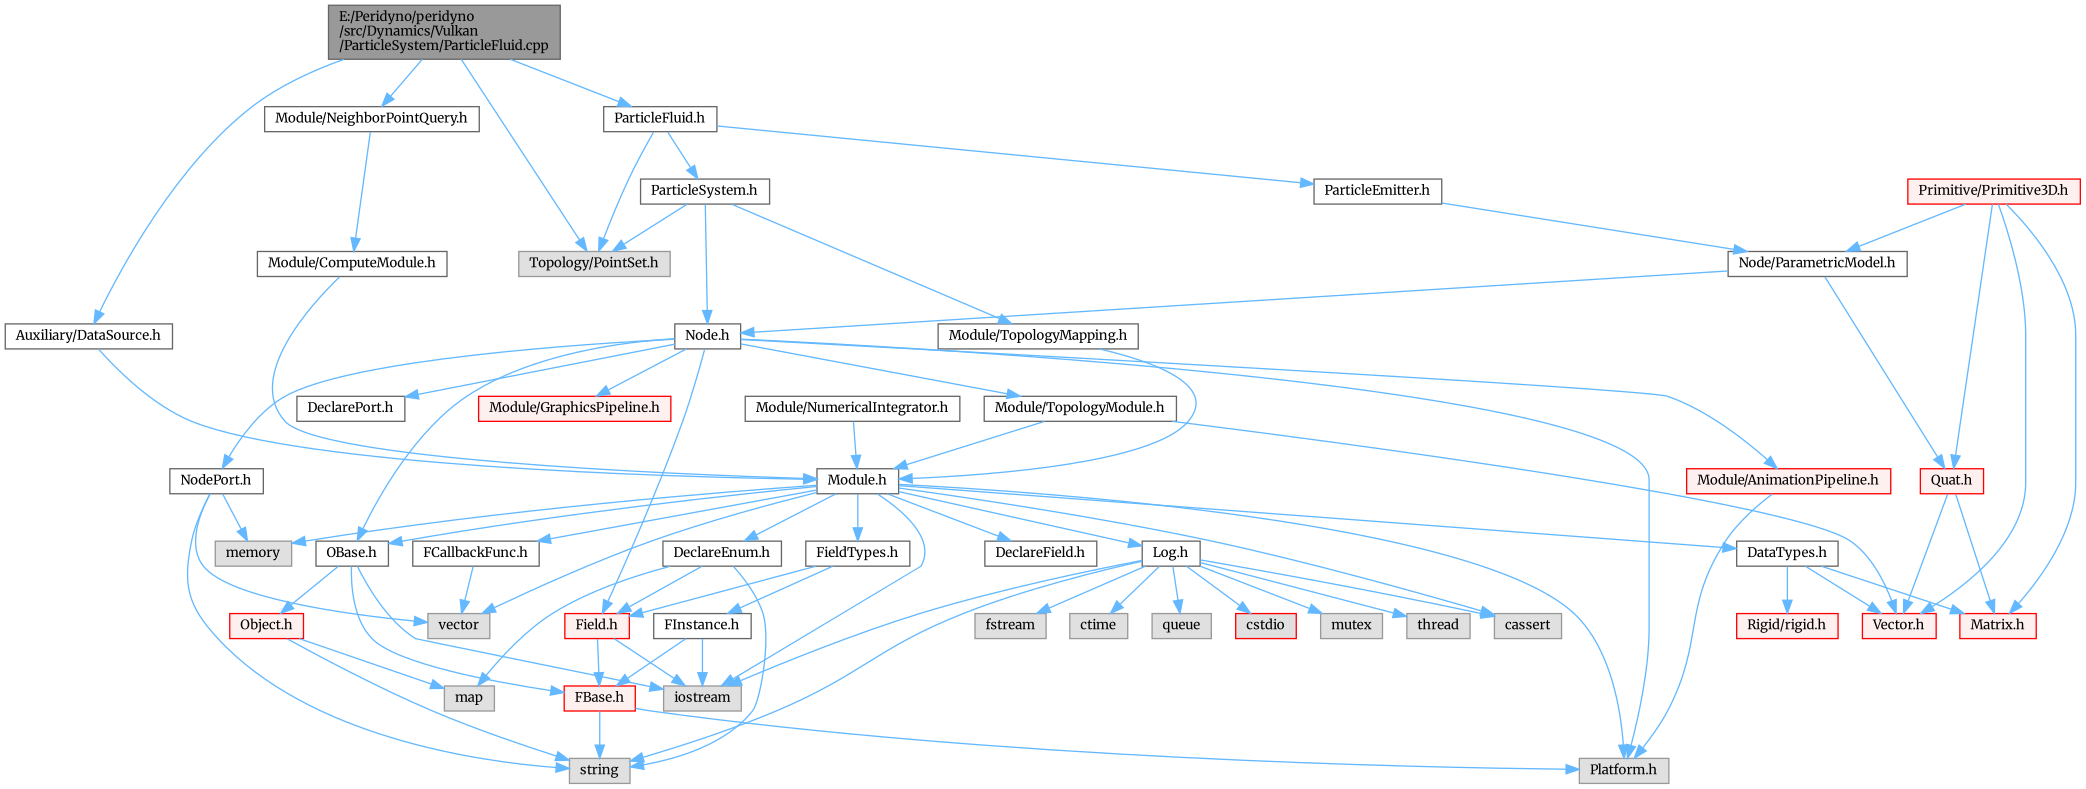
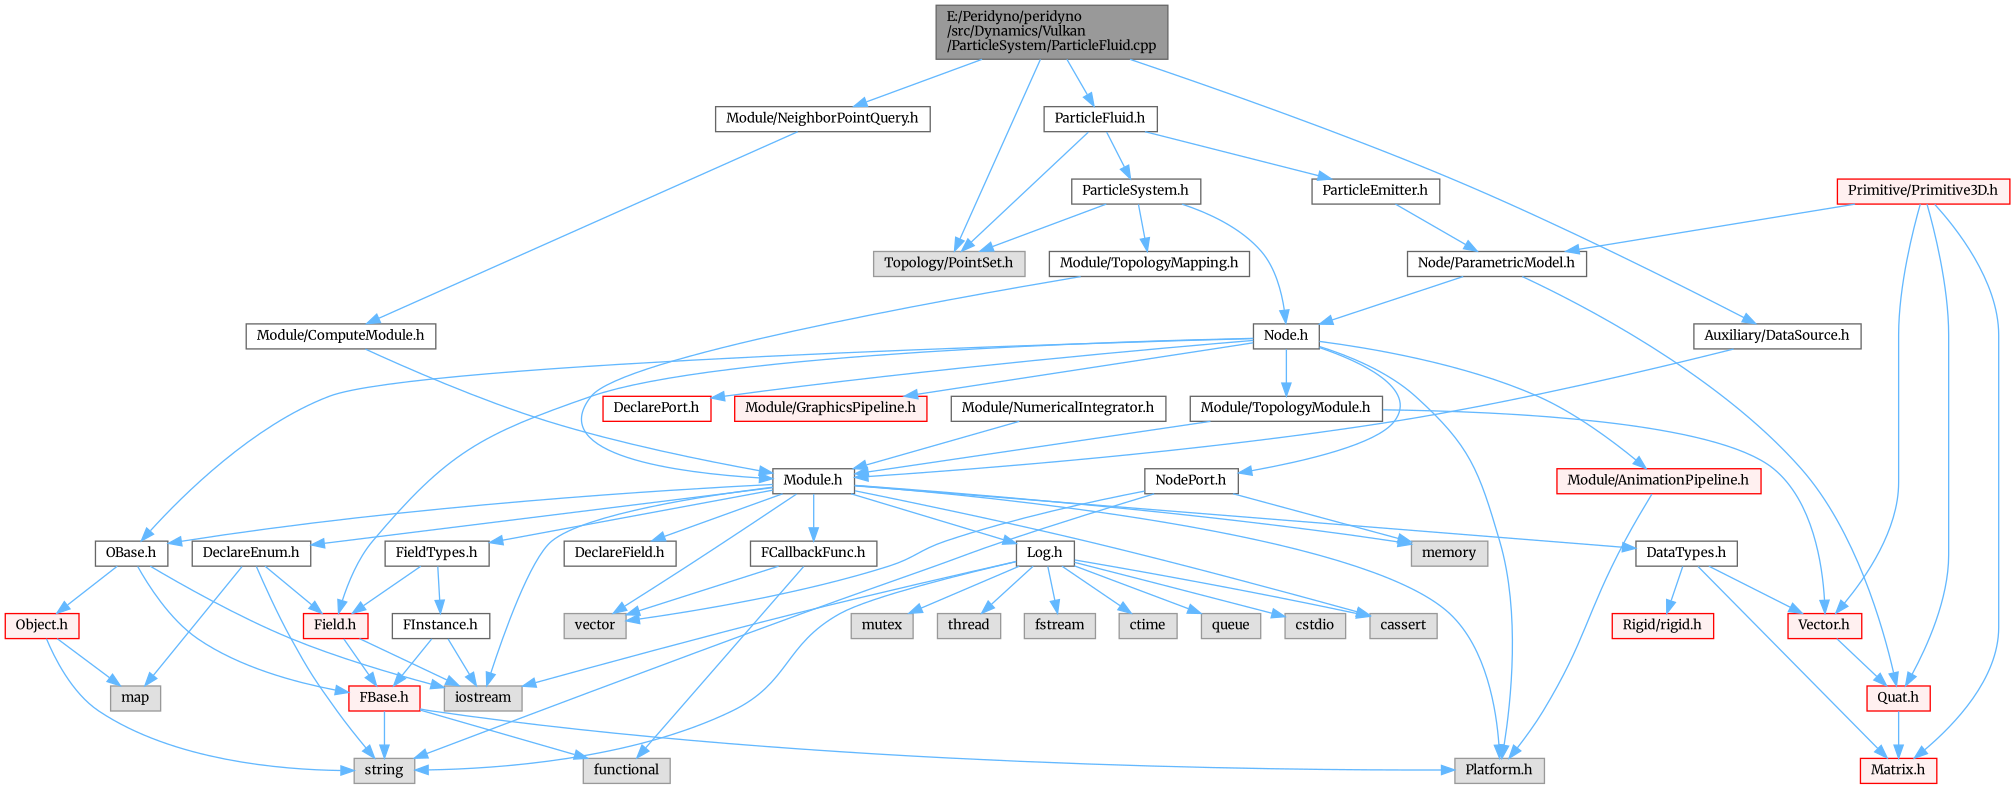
node "DeclarePort.h": color grey40 -> red
edge "Quat.h" -> "Vector.h": reversed
node "cstdio": color red -> grey60
node "functional": added
